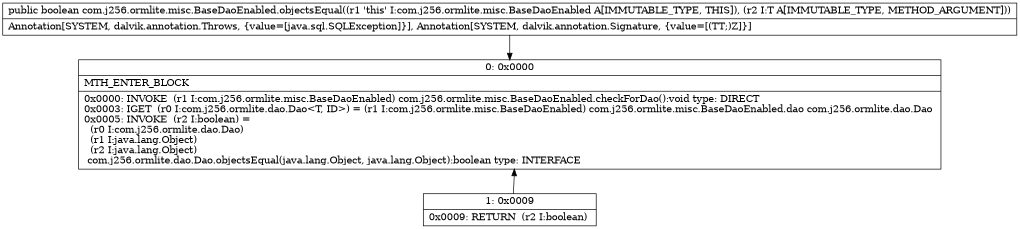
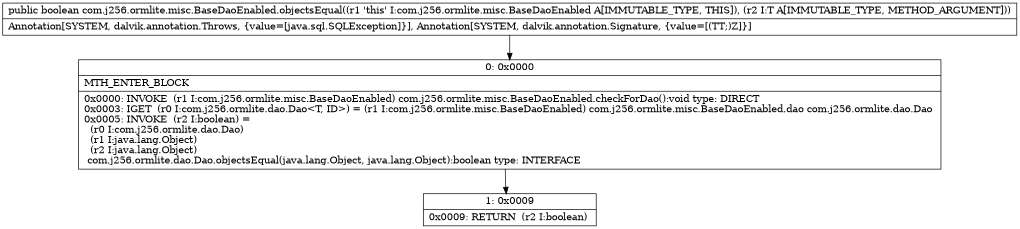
edge "1: 0x0009" -> "0: 0x0000": reversed
